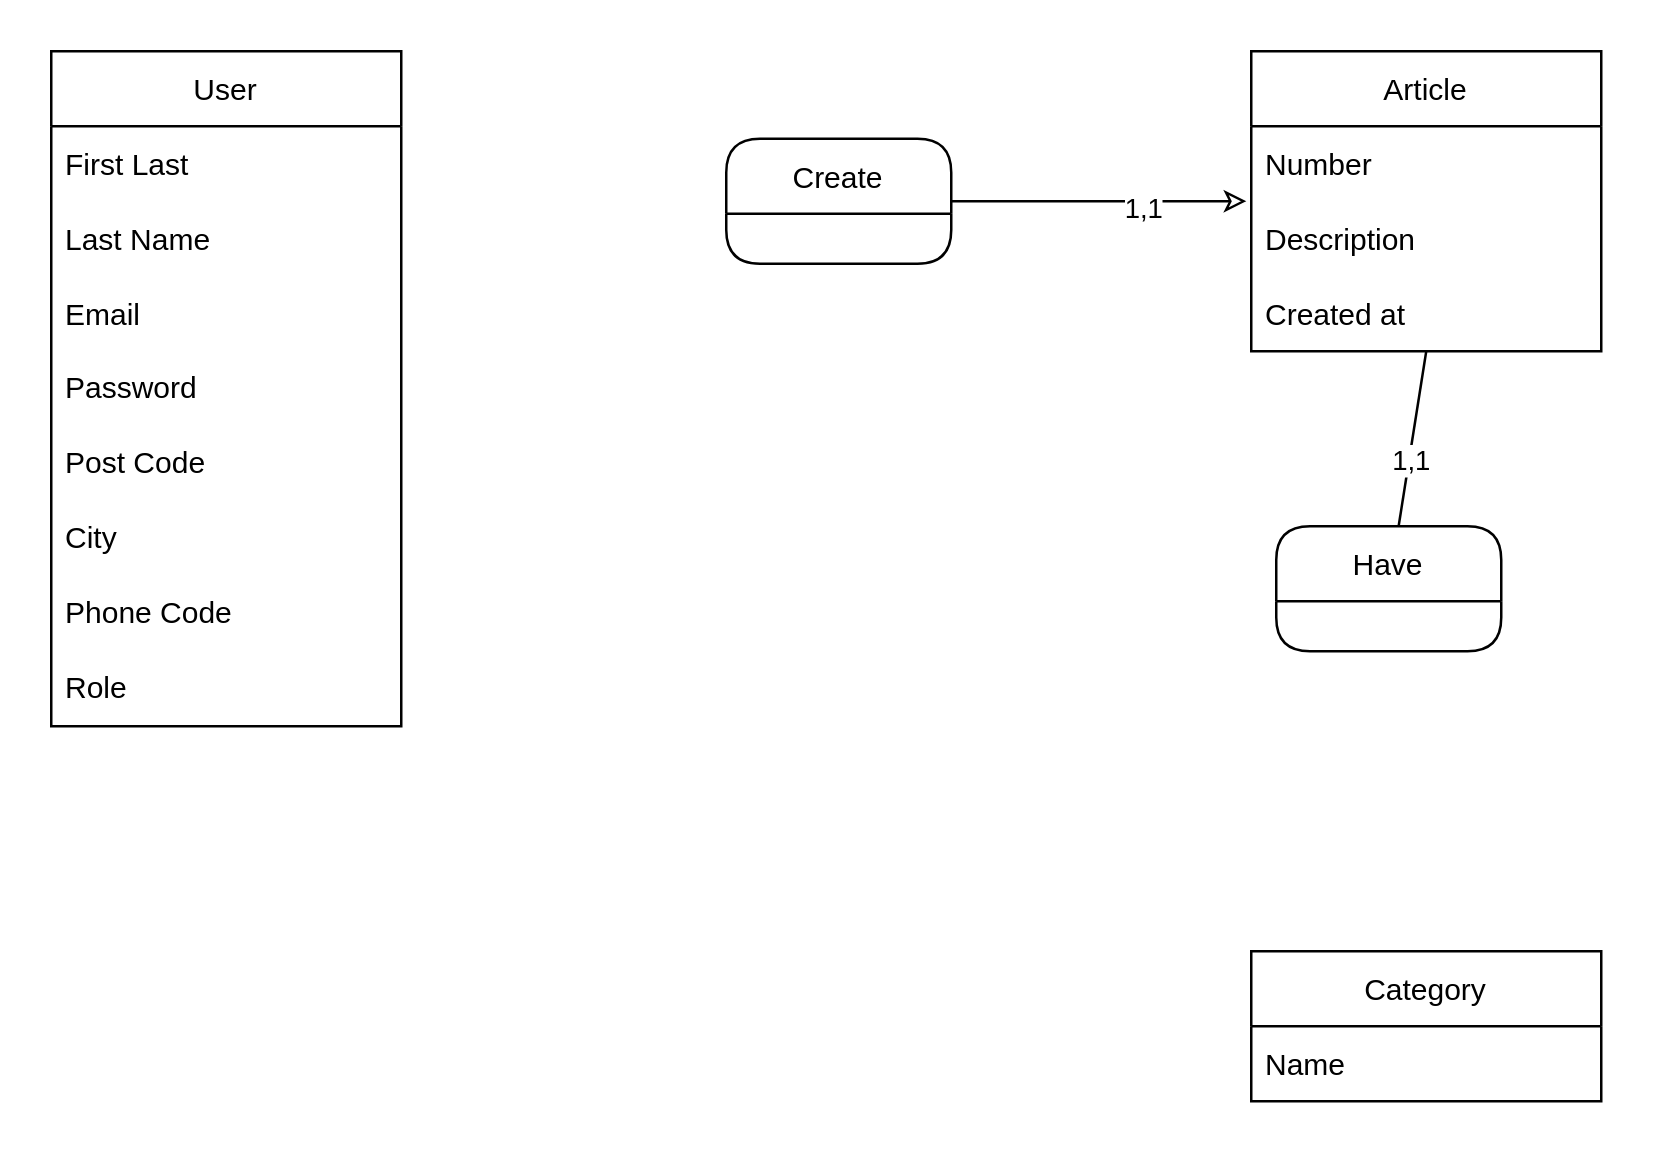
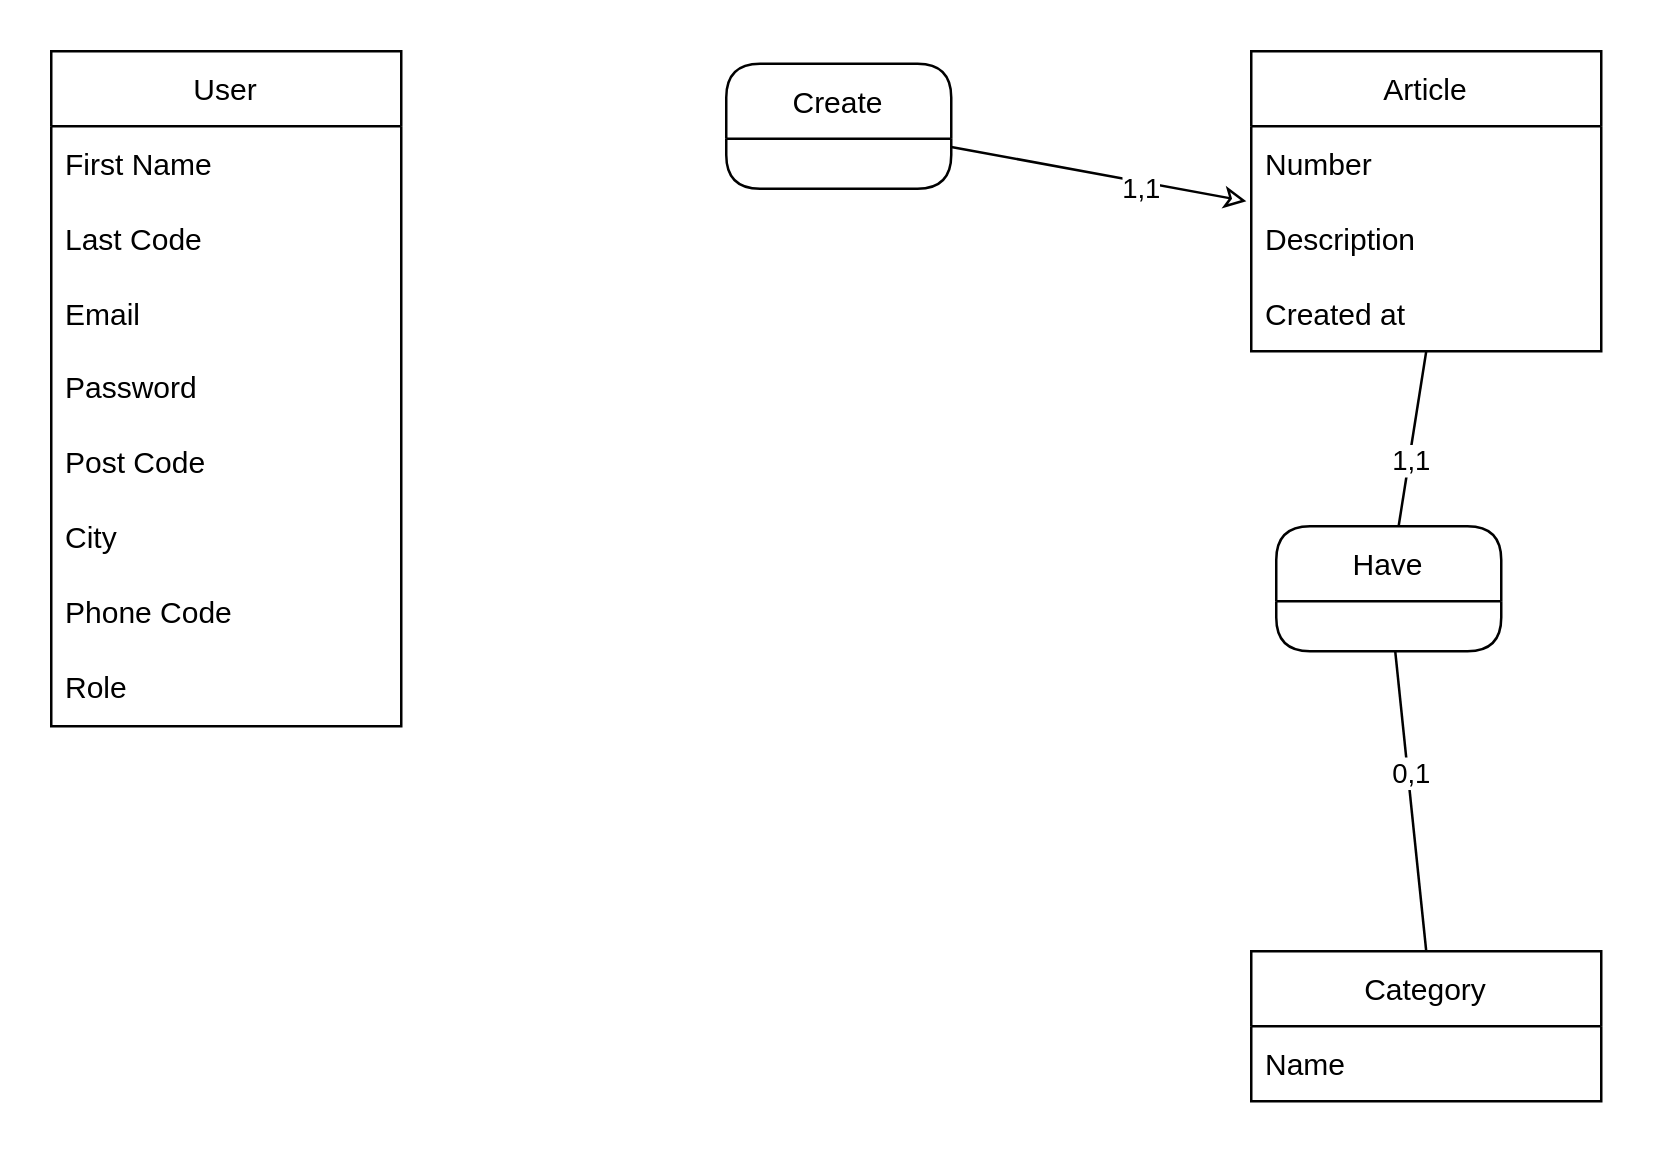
node "First Last": label "First Last" -> "First Name"
node "Create": moved (839, 201) -> (839, 126)
node "Last Name": label "Last Name" -> "Last Code"
edge "Have" -- "Category": added, label "0,1"
